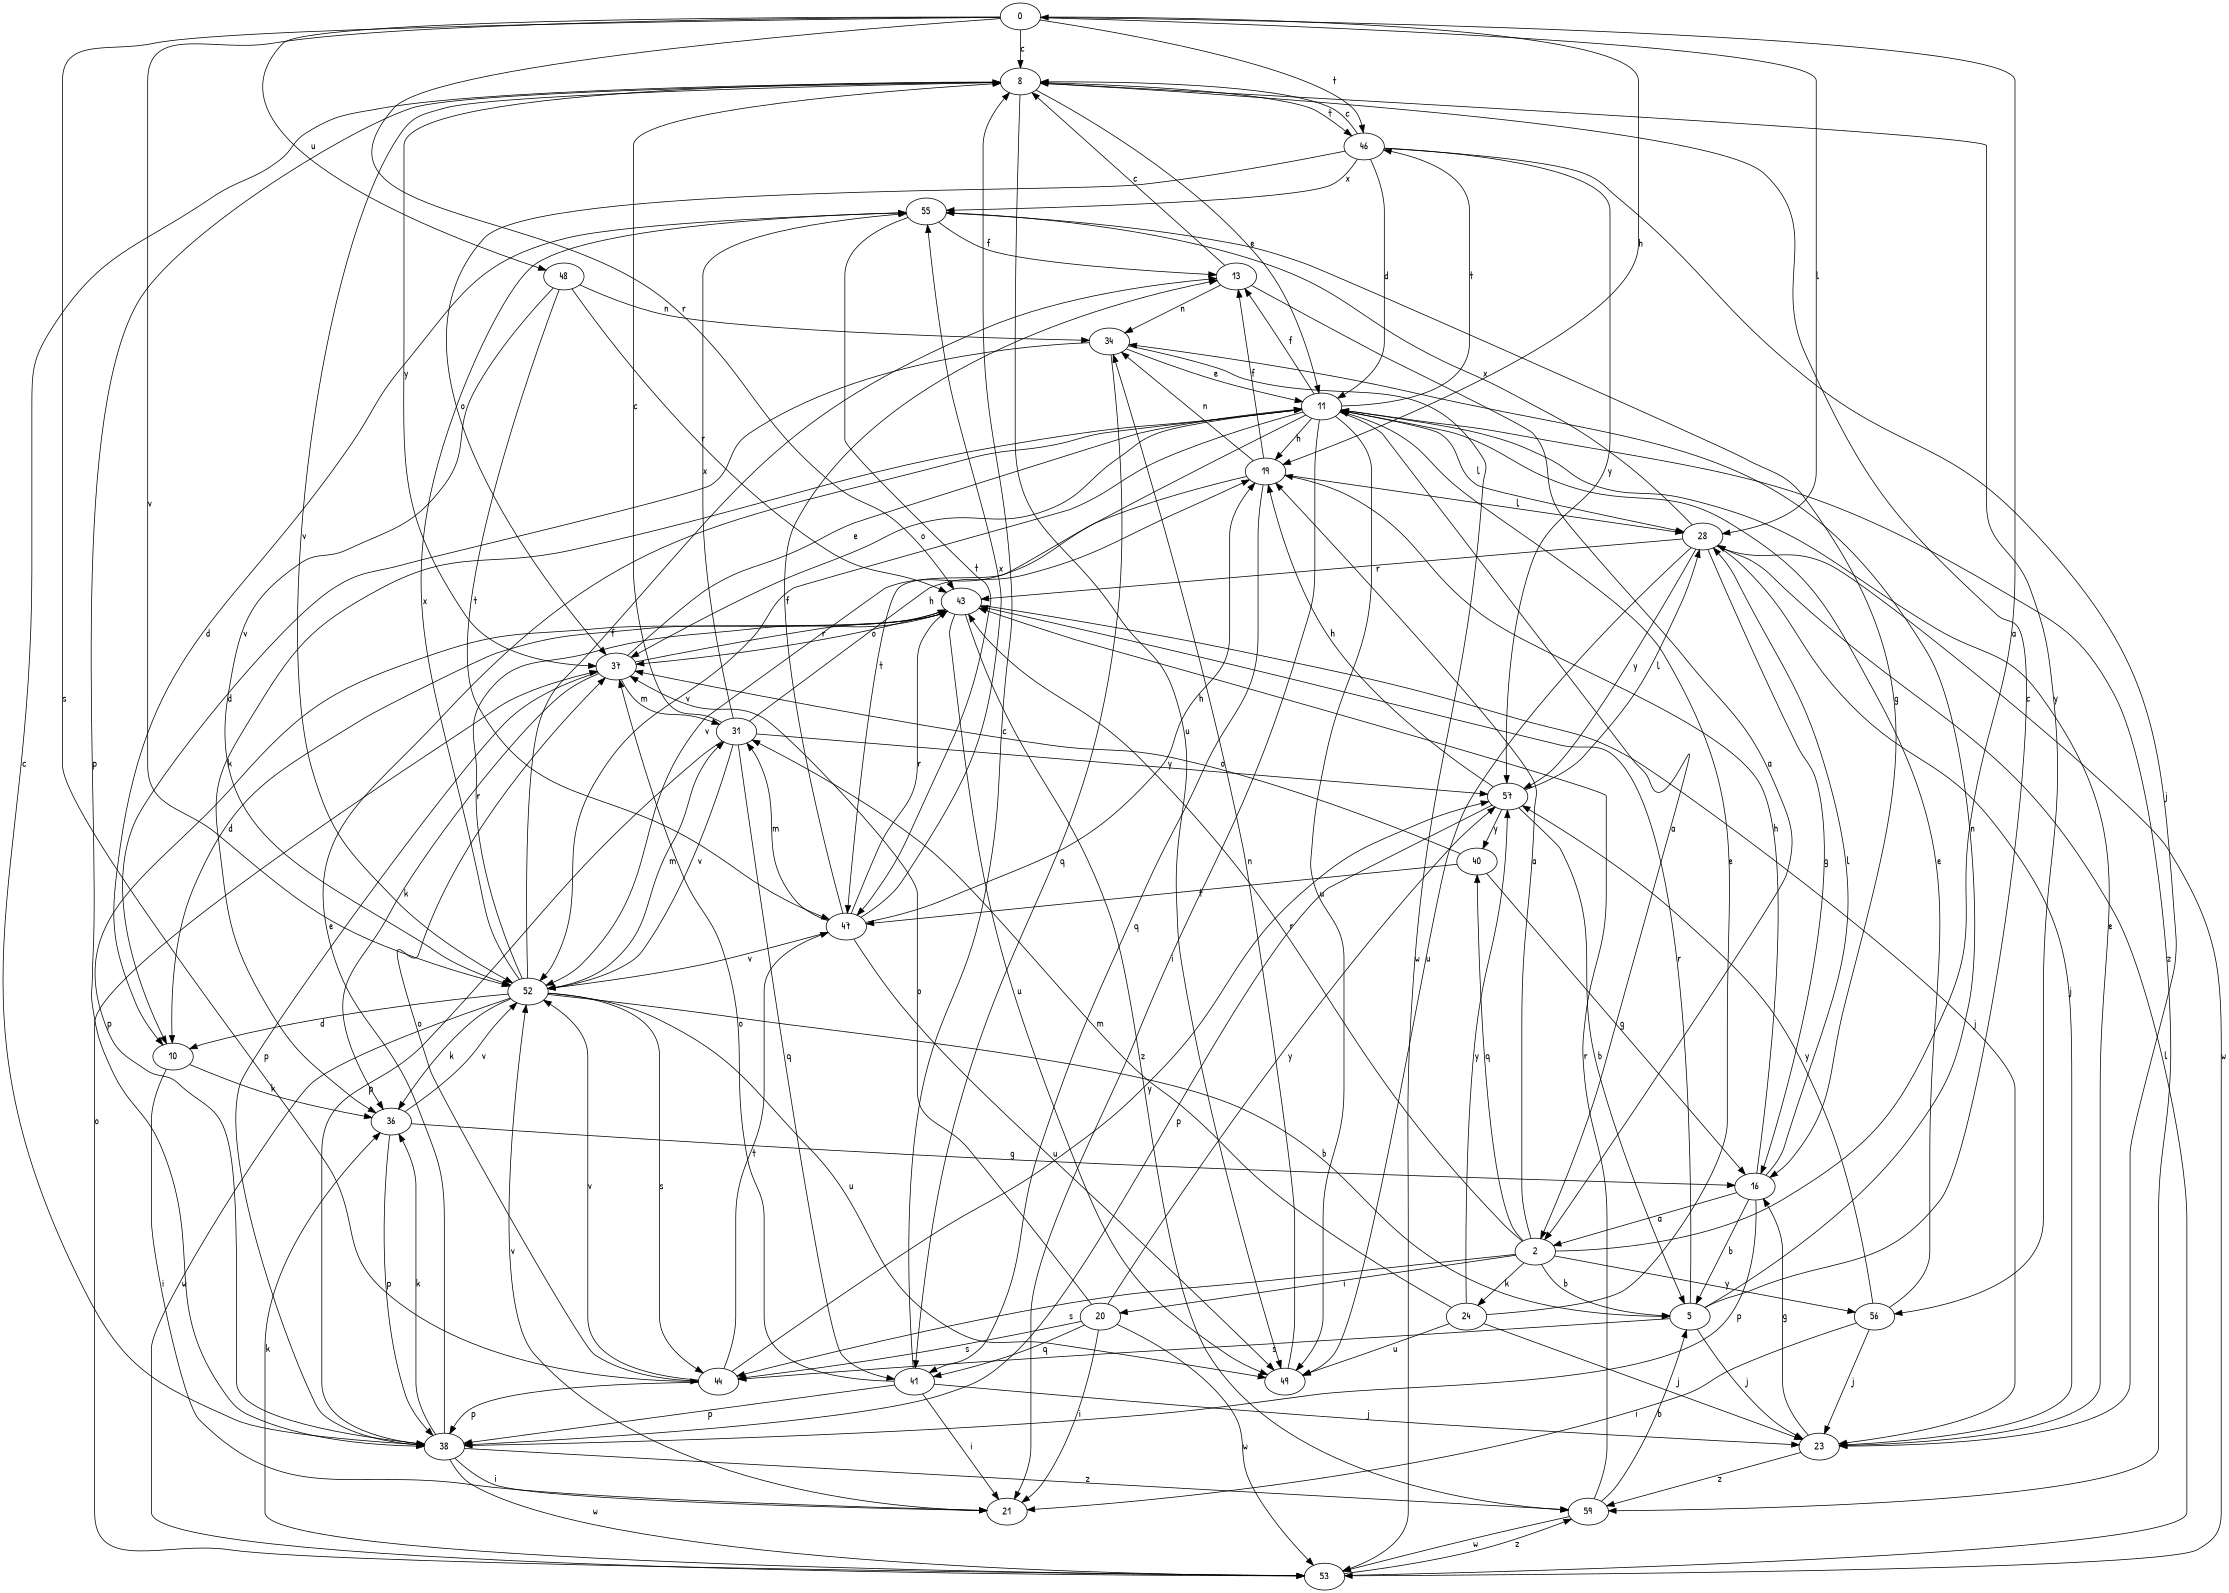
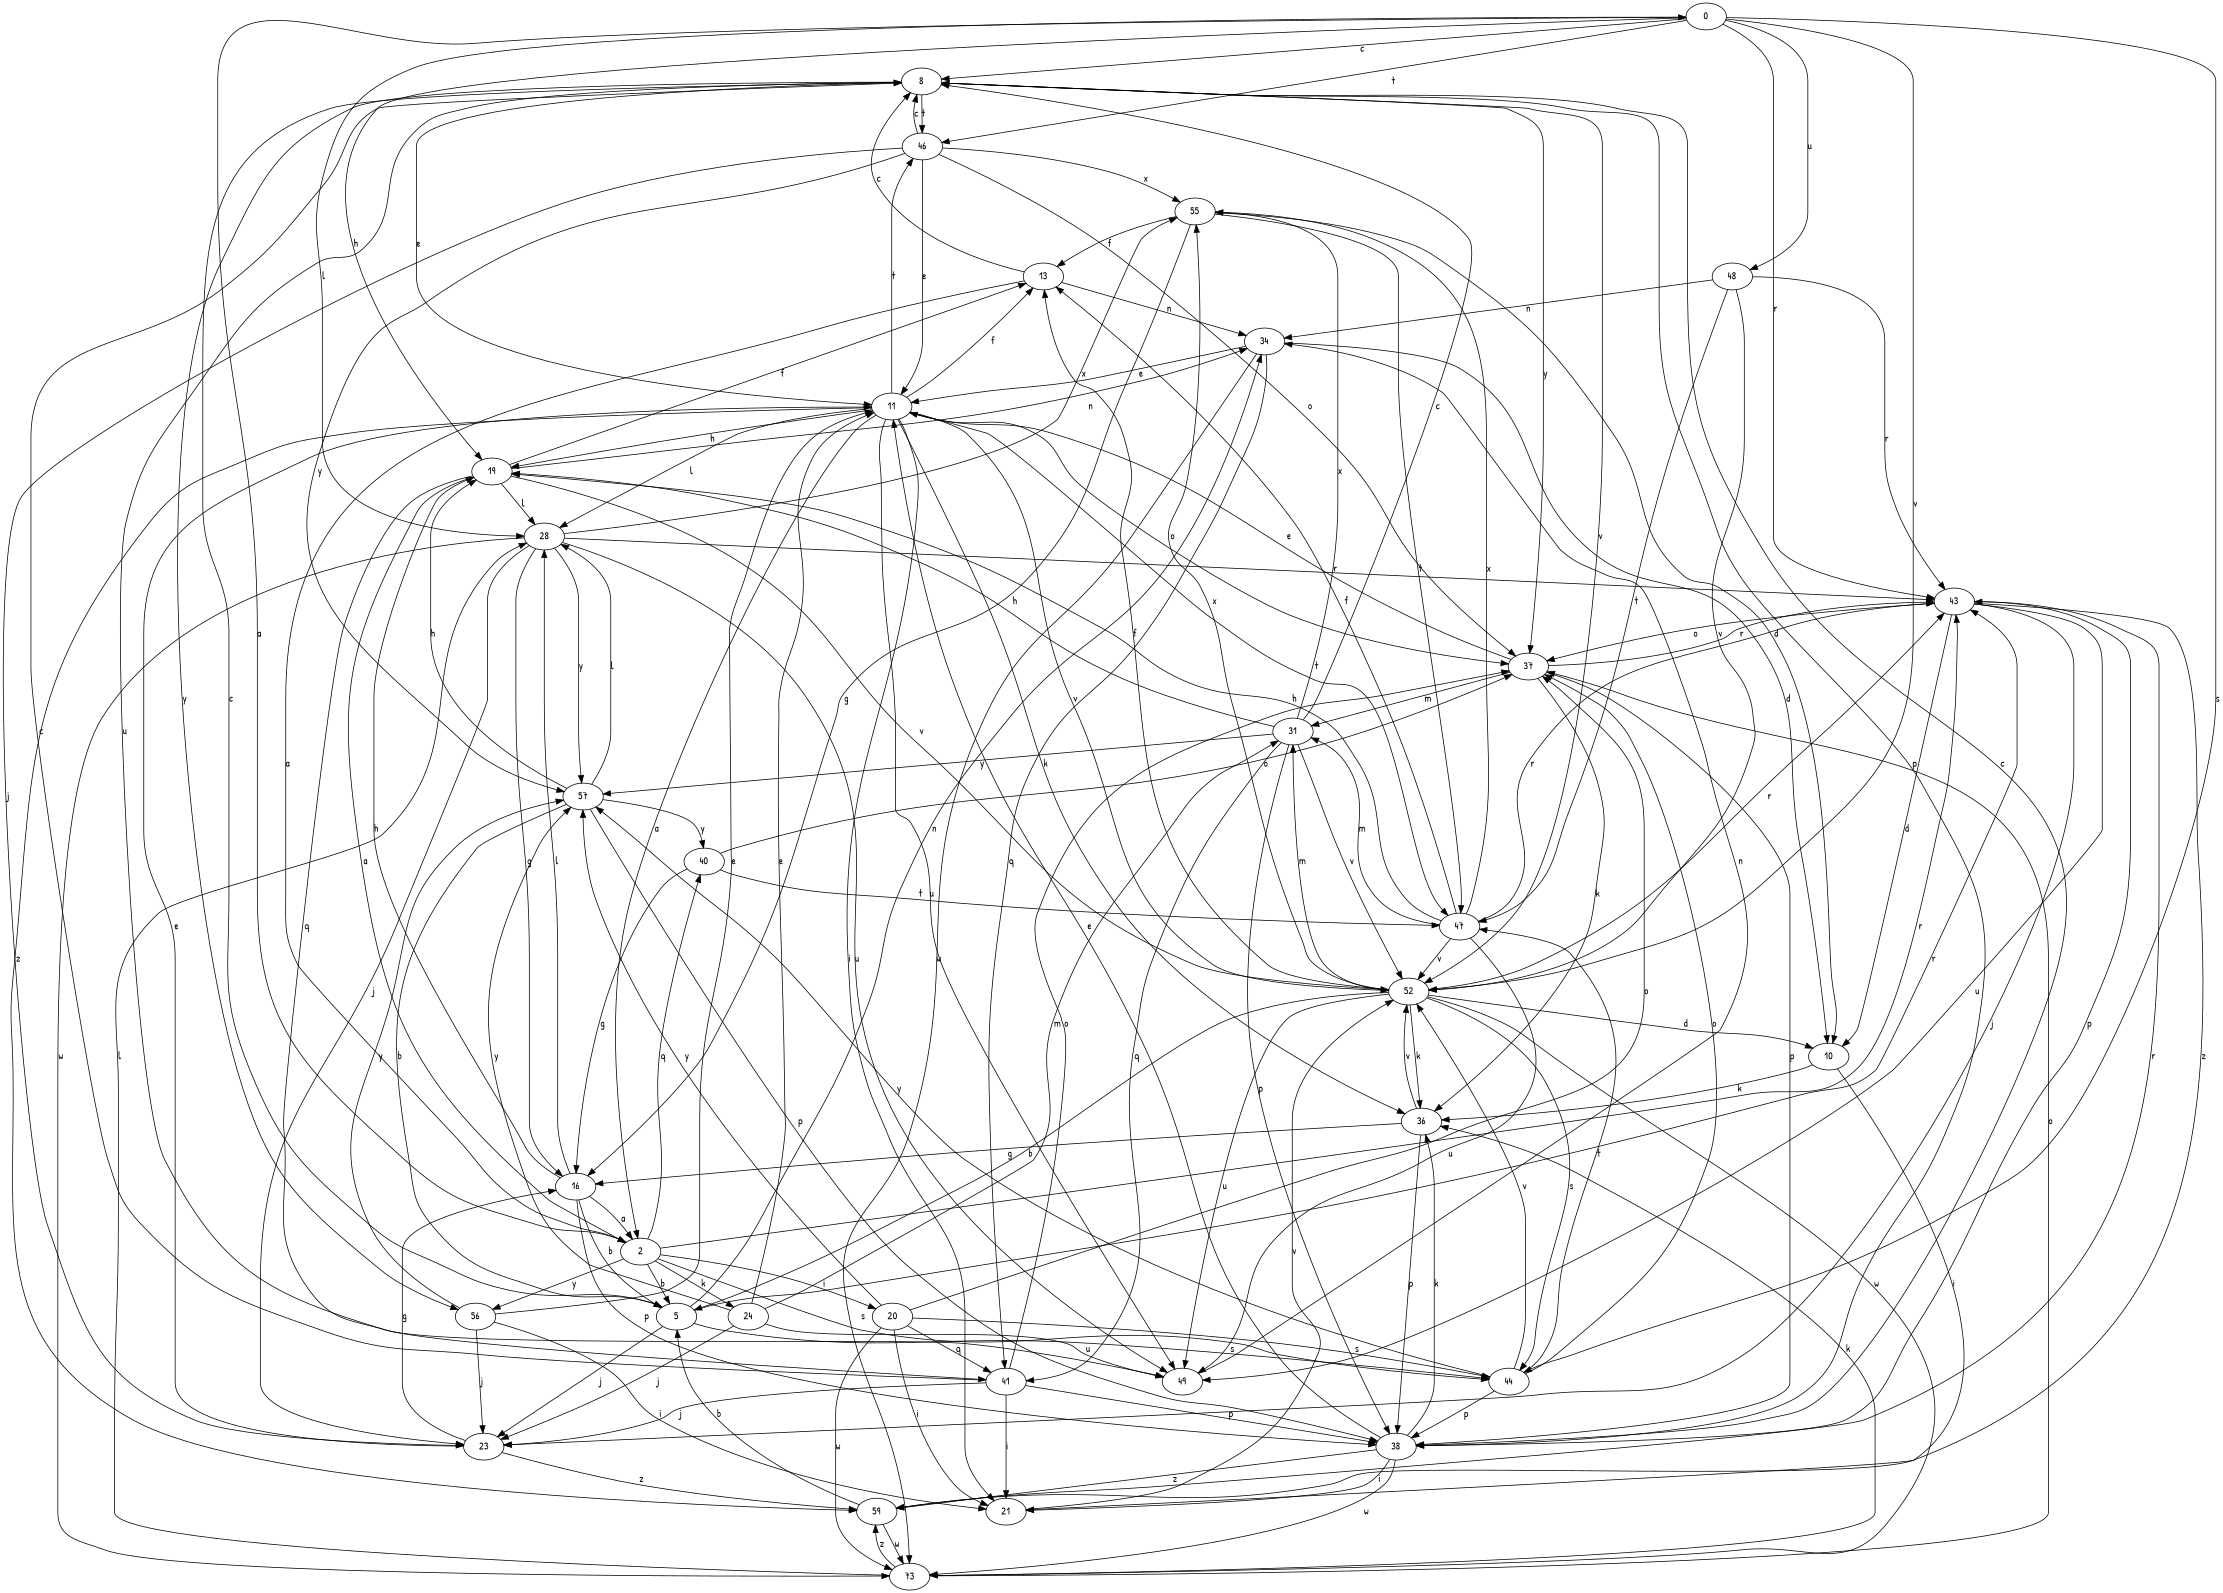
edge "46" -> "11": label "d" -> "e"
edge "2" -> "19": reversed
node "53": label "53" -> "73"
